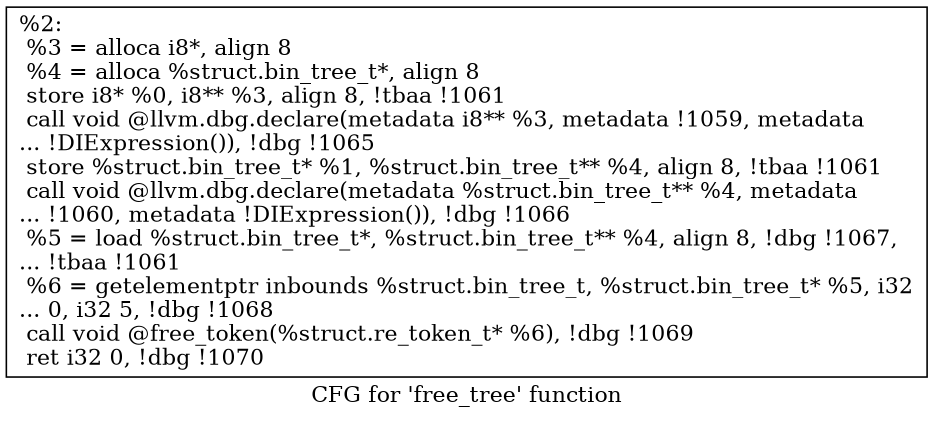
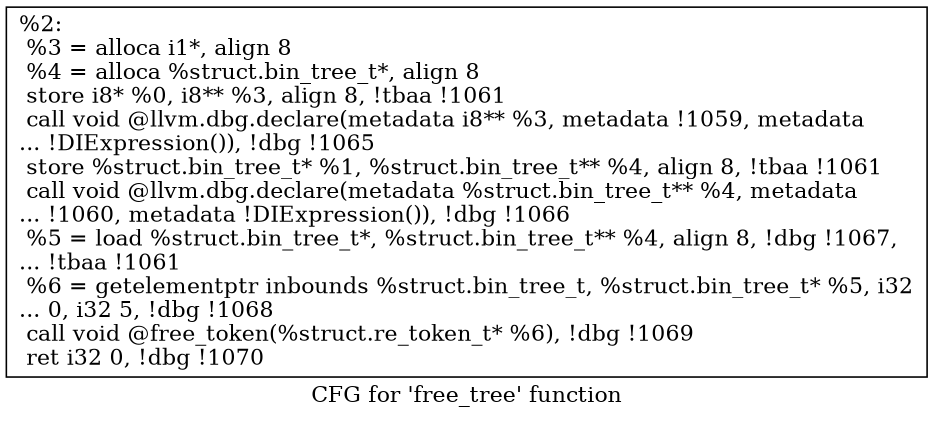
node "%2:": text "%3 = alloca i8*, align 8" -> "%3 = alloca i1*, align 8"
